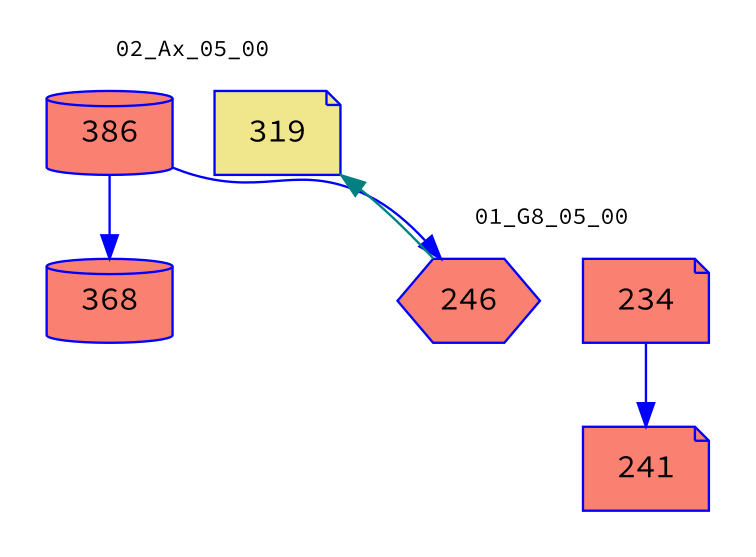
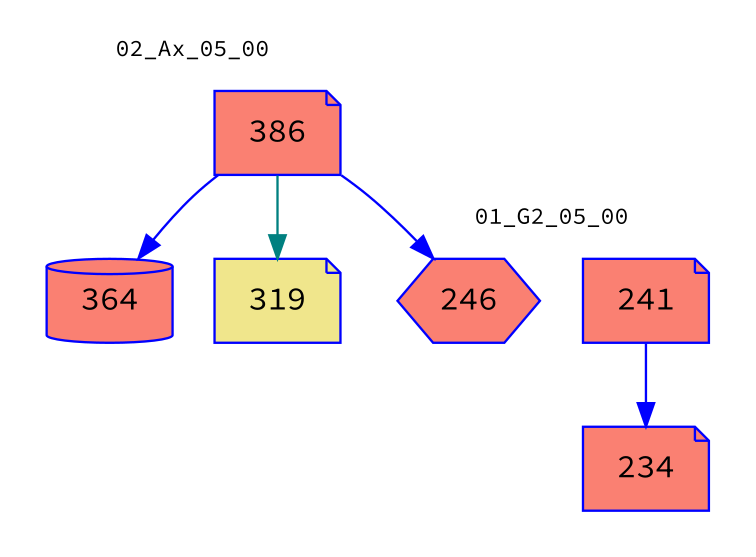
node "386": shape cylinder -> note
cluster "01_G8_05_00": label "01_G8_05_00" -> "01_G2_05_00"
edge "246" -> "319": now "386" -> "319"
node "368": label "368" -> "364"
edge "234" -> "241": reversed
